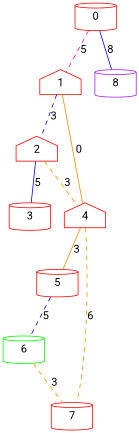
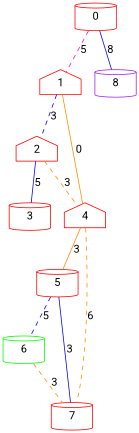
edge "5" -- "7": added, label "3"
